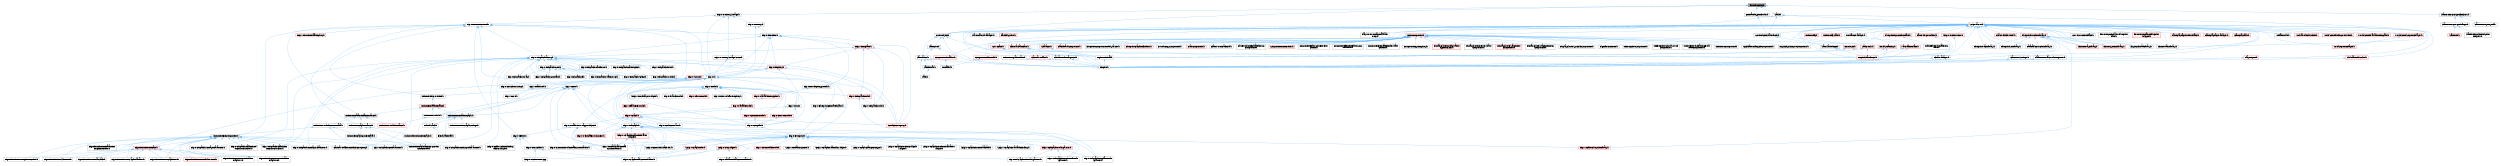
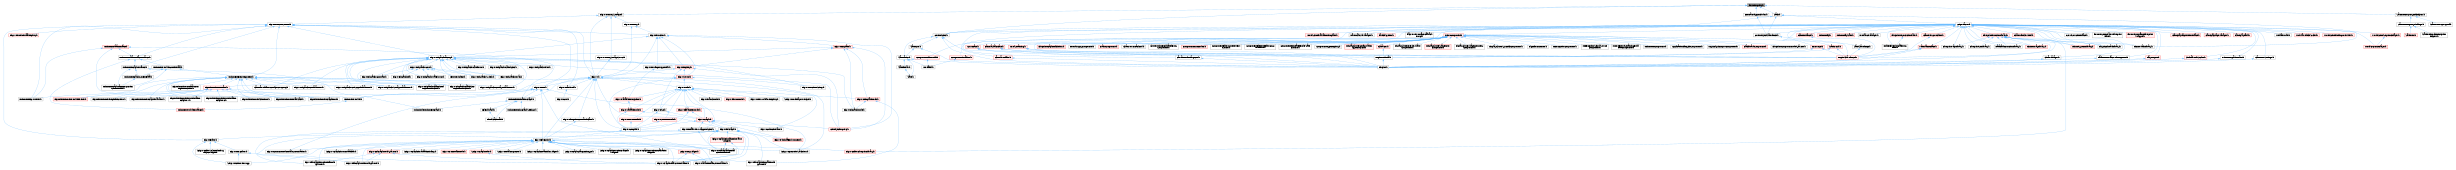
node "SRigVMActionMenu.h": label "SRigVMActionMenu.h" -> "GameInstance.h"
node "RigVMDispatch_Select.h": label "RigVMDispatch_Select.h" -> "Texture_Select.h"
edge "AnimNextDataInterface.h" -> "AnimNextRigVMAsset.h": reversed
